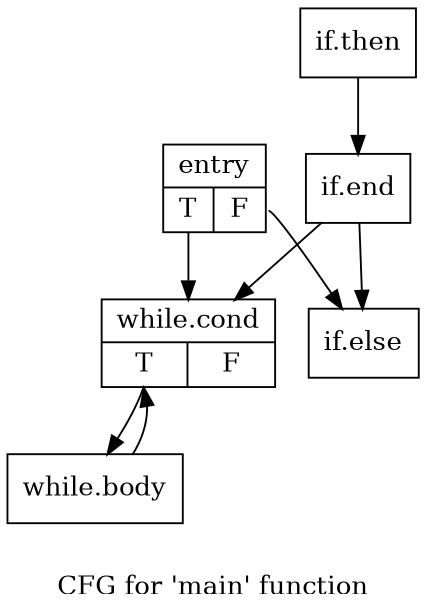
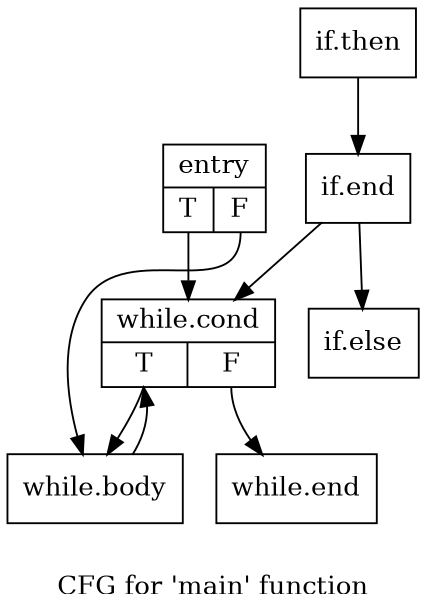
edge "entry" -> "if.else": now "entry" -> "while.body"
node "while.end": added
